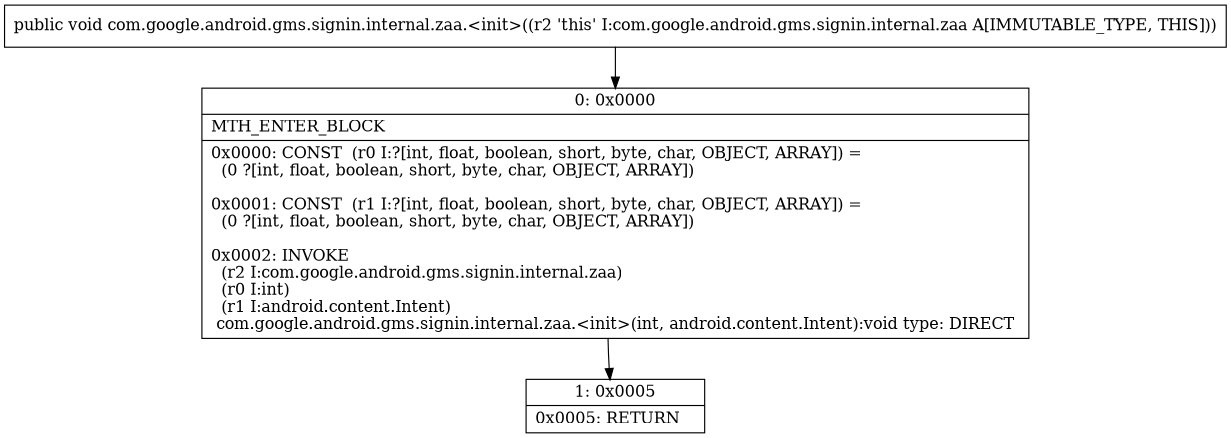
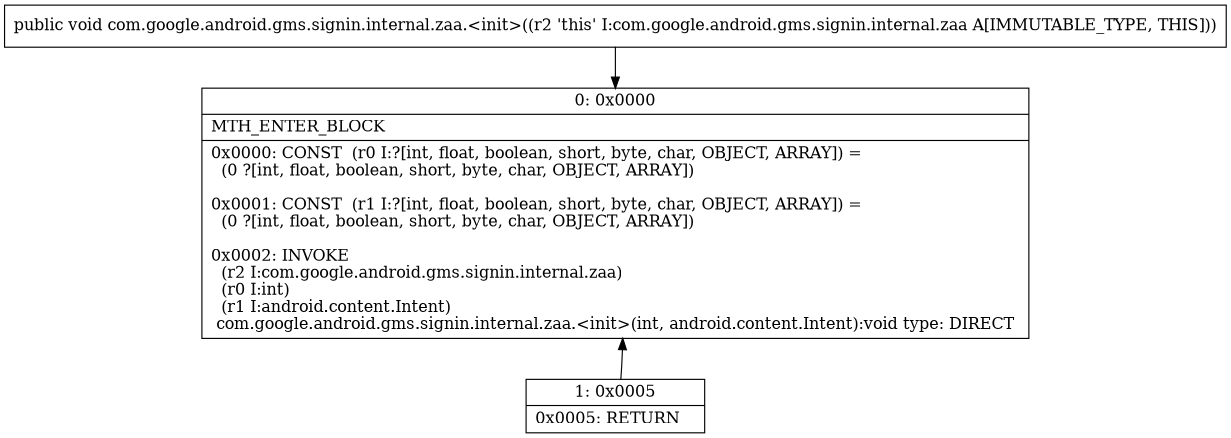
edge "0: 0x0000" -> "1: 0x0005": reversed
